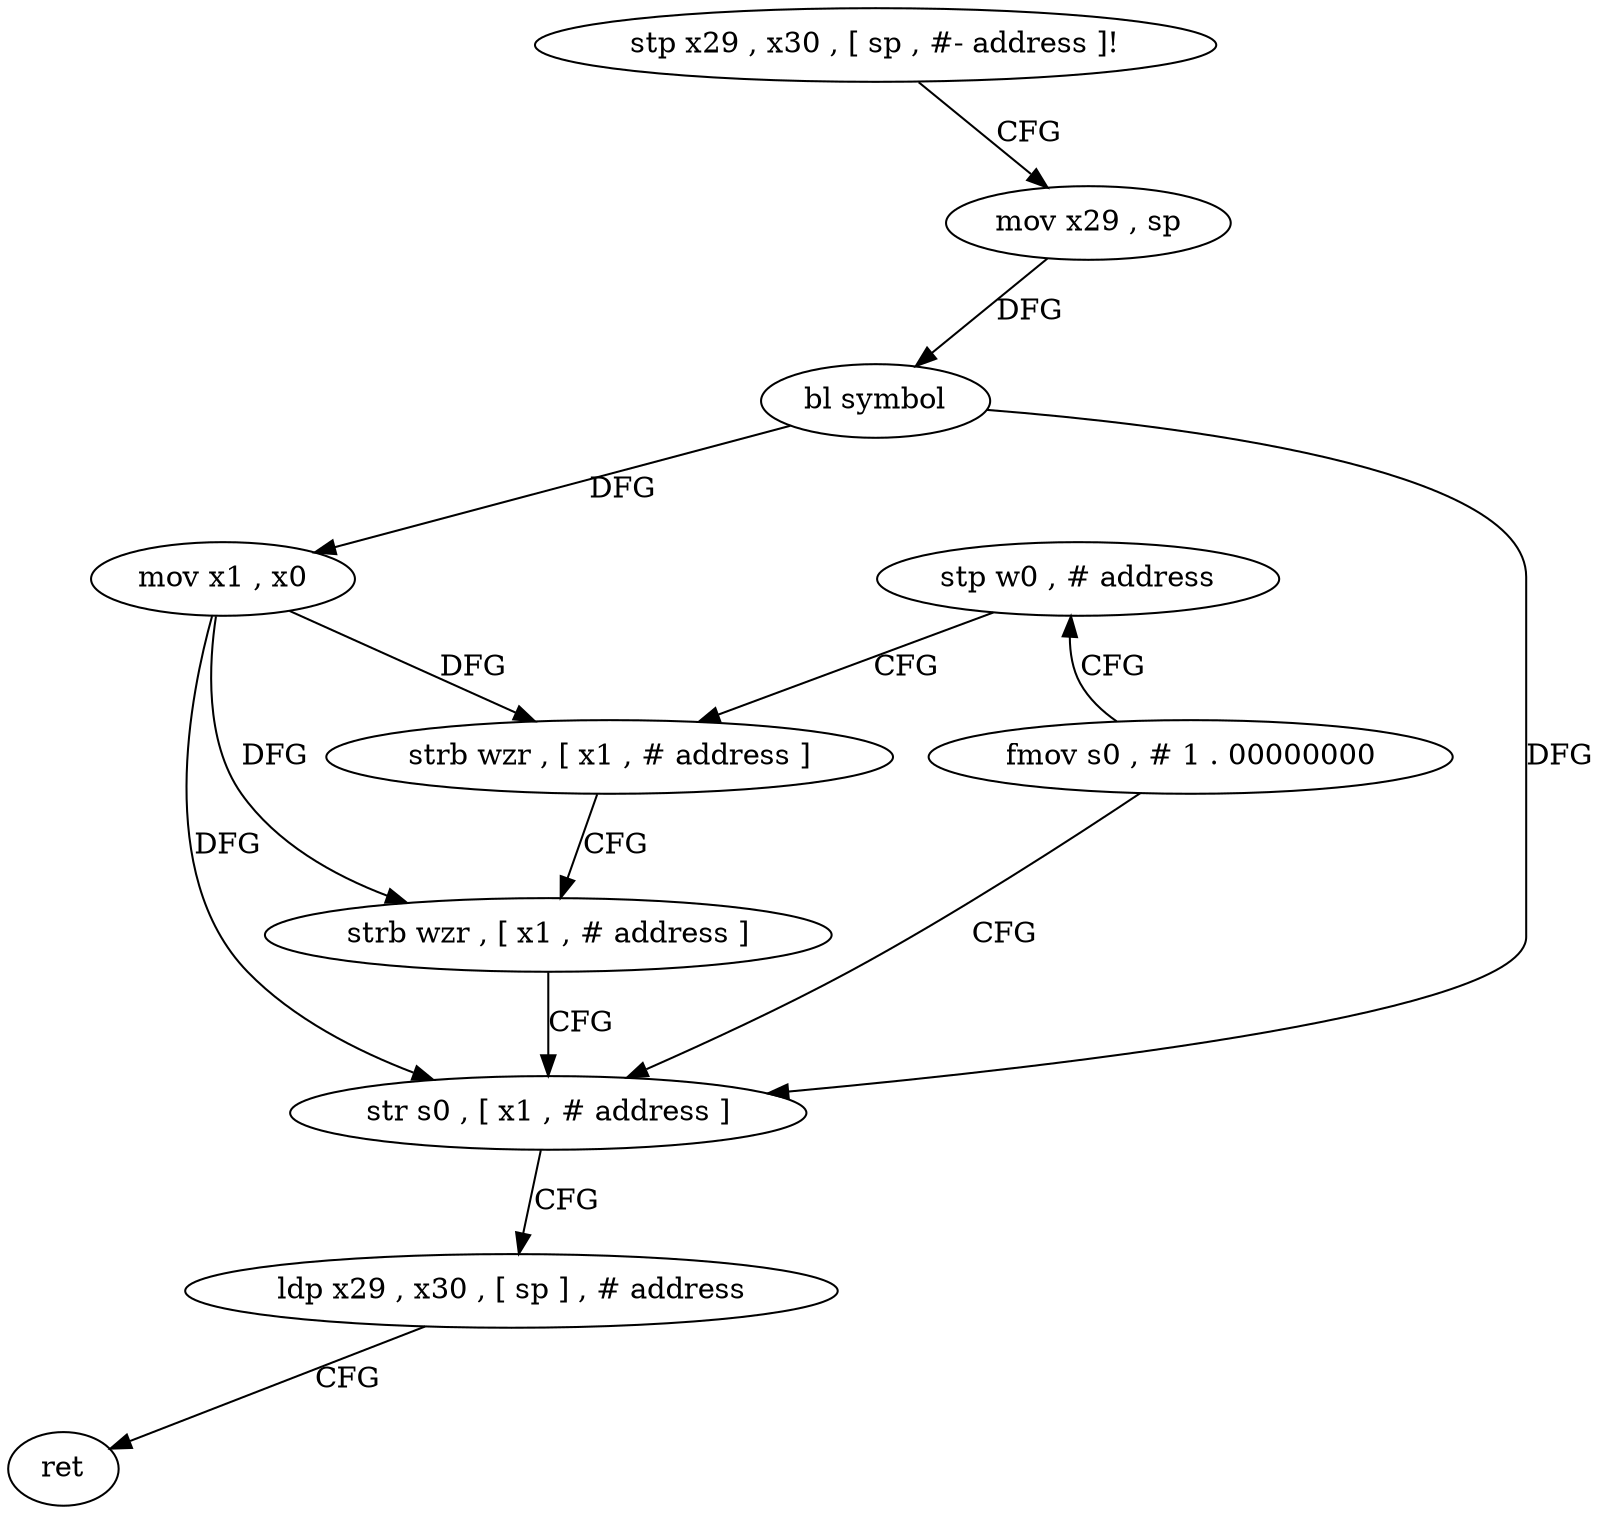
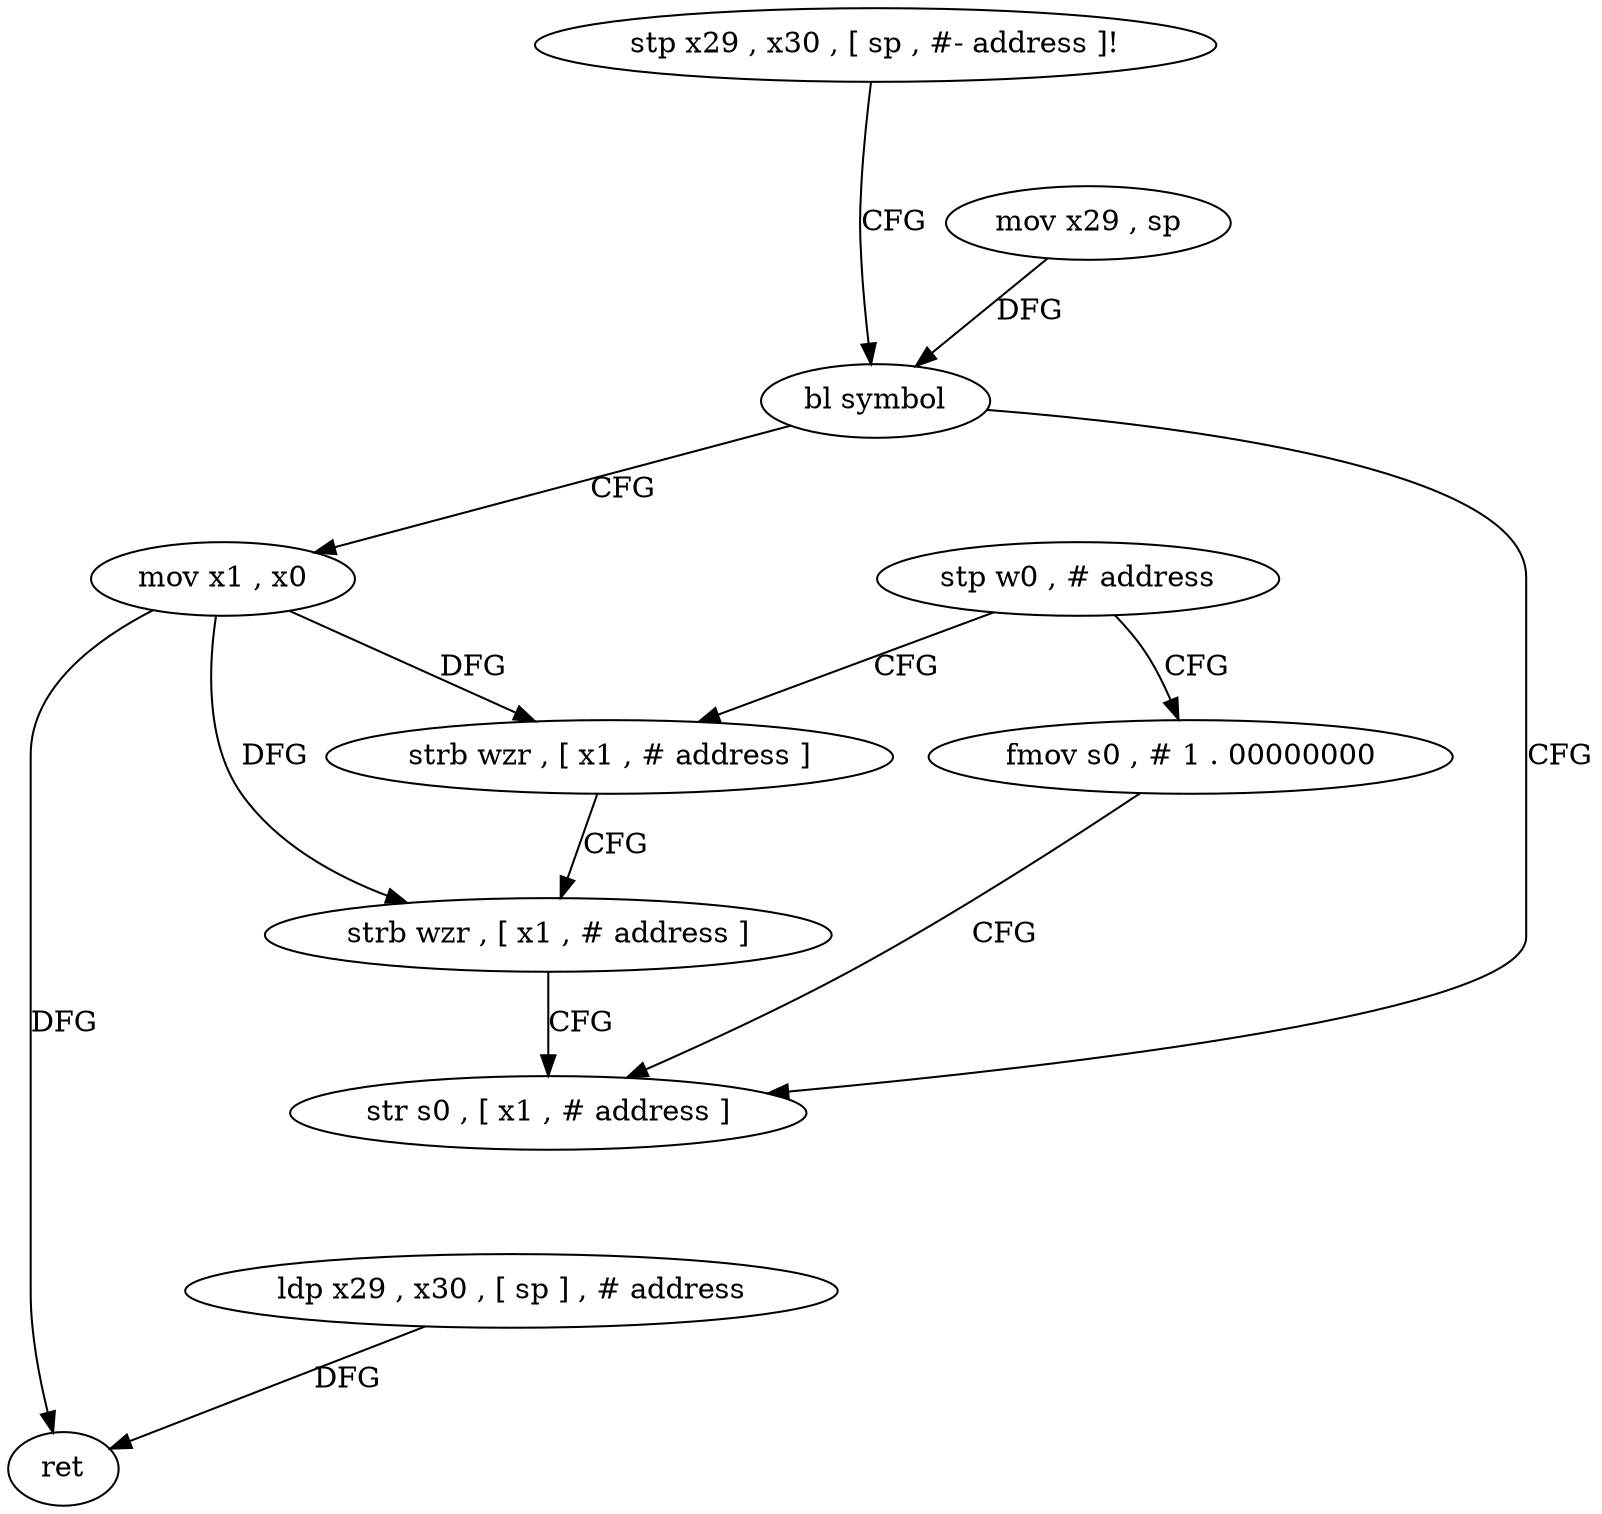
edge "stp x29 , x30 , [ sp , #- address ]!" -> "mov x29 , sp": now "stp x29 , x30 , [ sp , #- address ]!" -> "bl symbol"
edge "bl symbol" -> "mov x1 , x0": label "DFG" -> "CFG"
edge "fmov s0 , # 1 . 00000000" -> "stp w0 , # address": reversed
edge "bl symbol" -> "str s0 , [ x1 , # address ]": label "DFG" -> "CFG"
edge "mov x1 , x0" -> "str s0 , [ x1 , # address ]": now "mov x1 , x0" -> "ret"
edge "str s0 , [ x1 , # address ]" -> "ldp x29 , x30 , [ sp ] , # address": removed, label "CFG"
edge "ldp x29 , x30 , [ sp ] , # address" -> "ret": label "CFG" -> "DFG"
